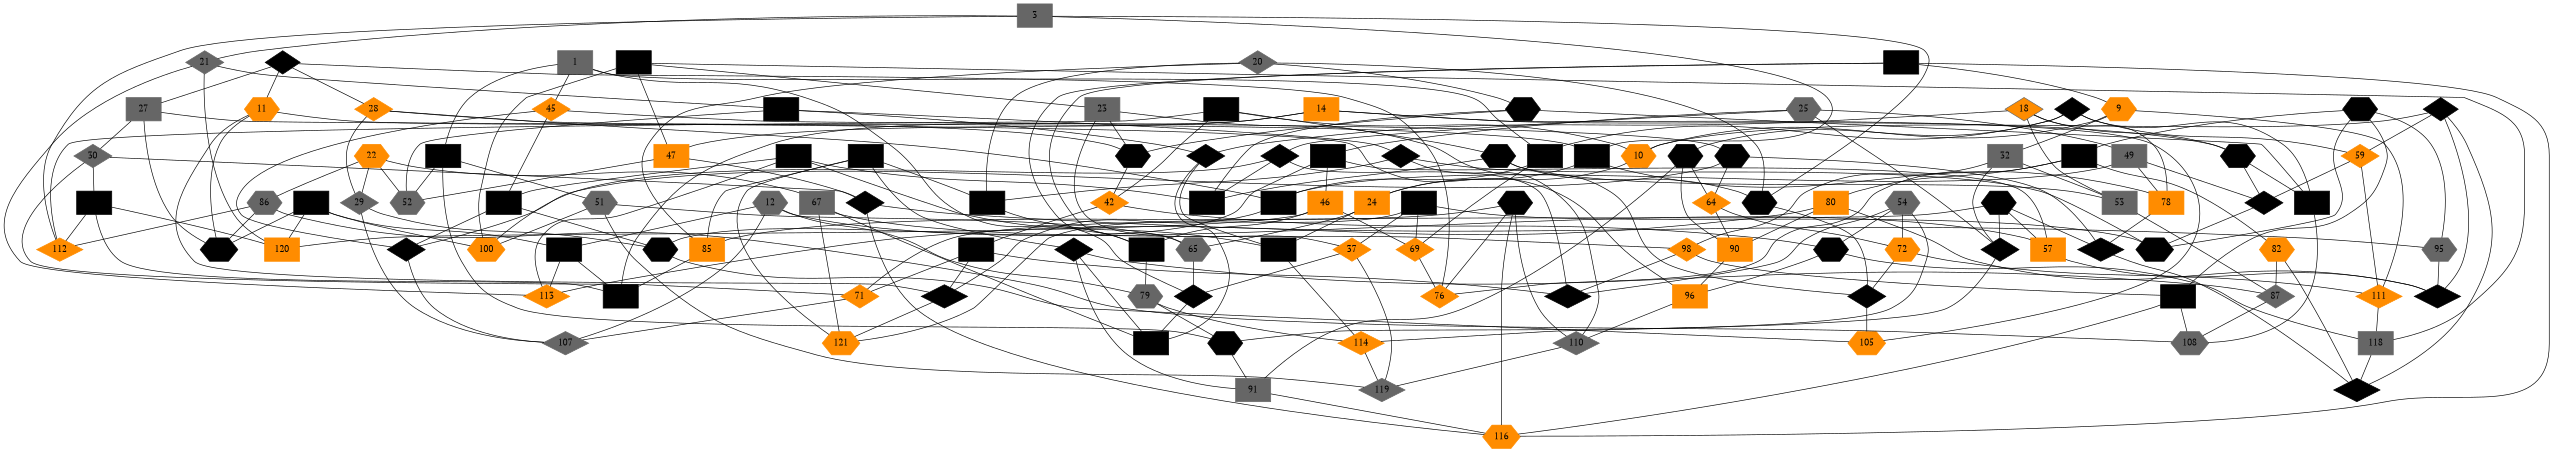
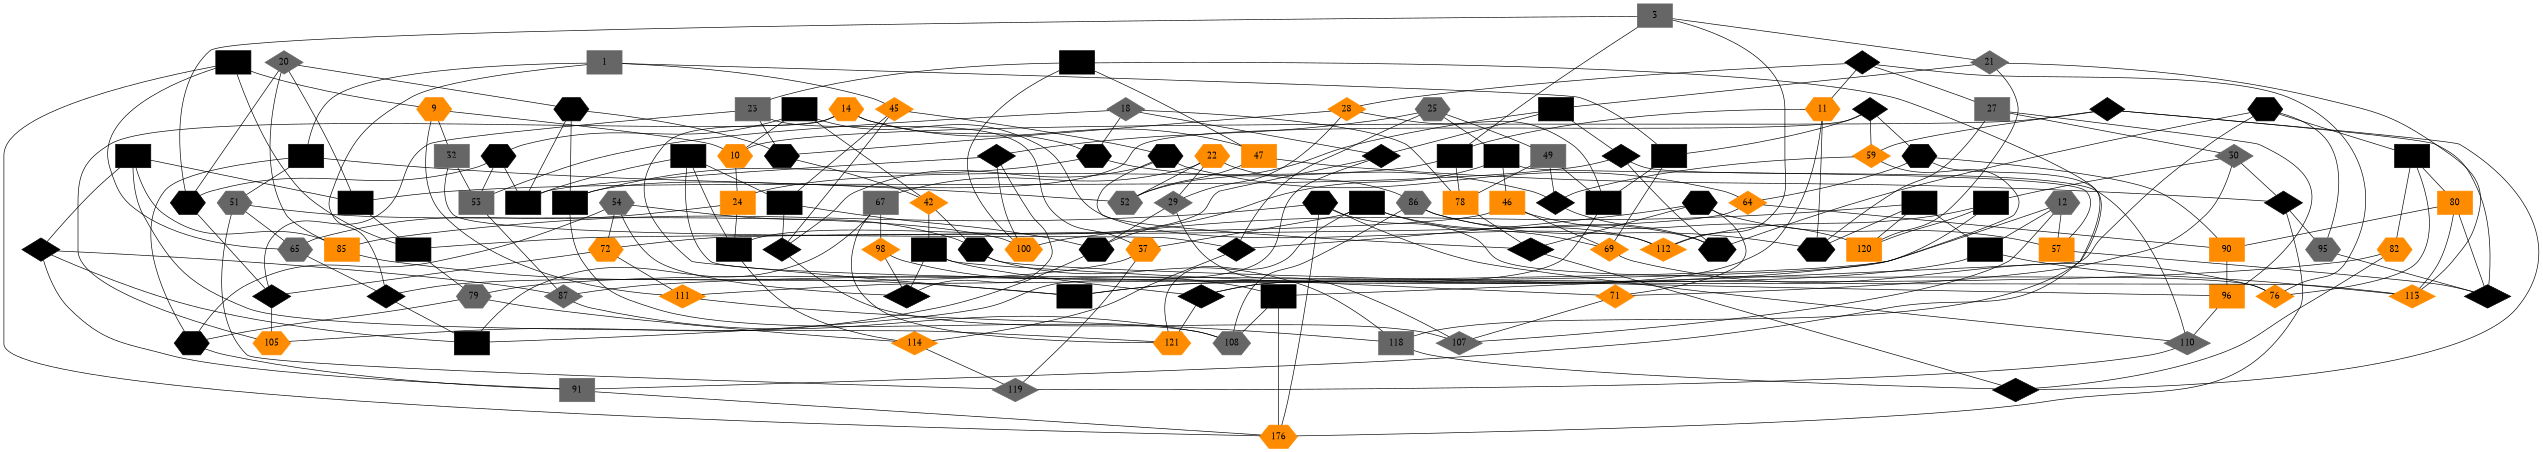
node "14": shape box -> hexagon
node "18": fillcolor darkorange -> gray40
edge "32" -- "98": removed
node "37": shape diamond -> hexagon
node "116": label "116" -> "176"
